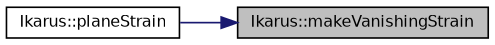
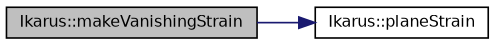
edge "Ikarus::planeStrain" -> "Ikarus::makeVanishingStrain": reversed
